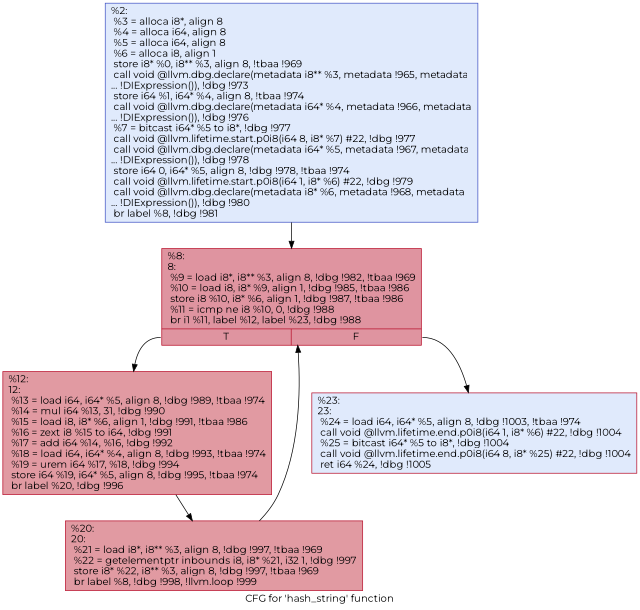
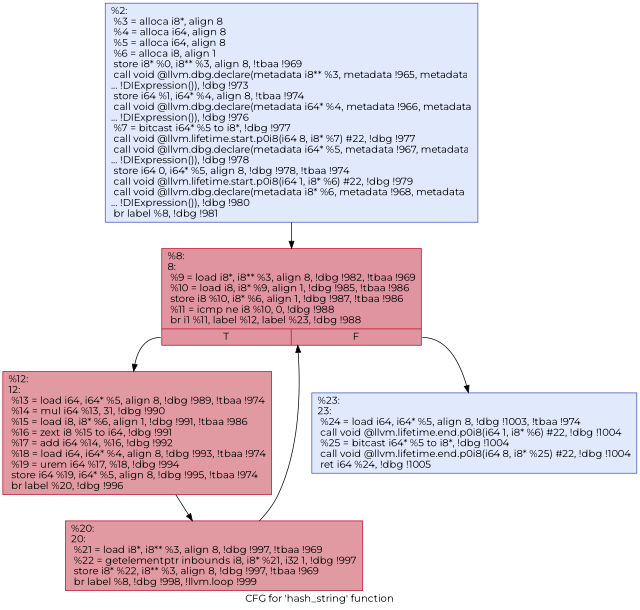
node "%23:": color #b70d28ff -> #3d50c3ff
